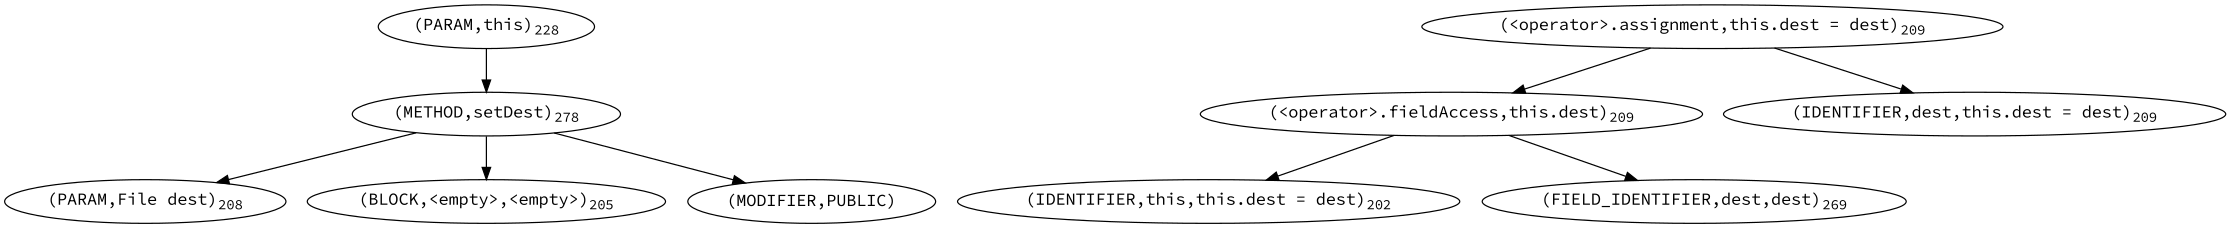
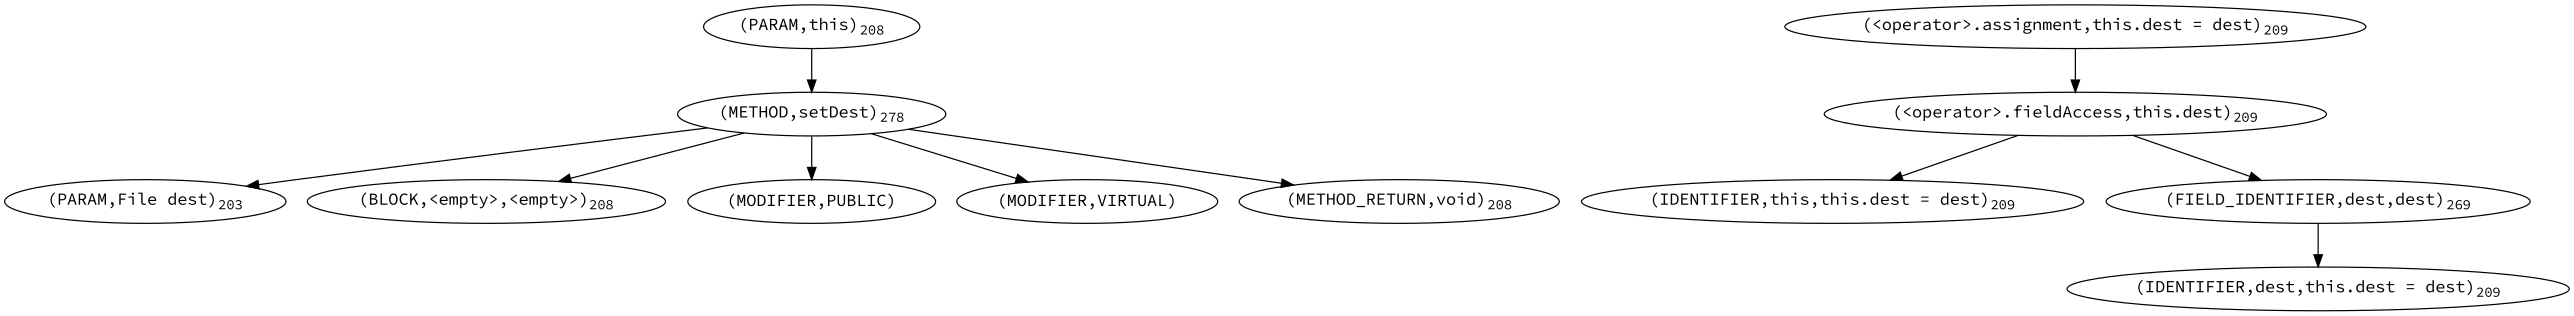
node "(PARAM,this)": text "228" -> "208"
edge "(<operator>.assignment,this.dest = dest)" -> "(IDENTIFIER,dest,this.dest = dest)": now "(FIELD_IDENTIFIER,dest,dest)" -> "(IDENTIFIER,dest,this.dest = dest)"
node "(PARAM,File dest)": text "208" -> "203"
node "(BLOCK,<empty>,<empty>)": text "205" -> "208"
node "(IDENTIFIER,this,this.dest = dest)": text "202" -> "209"
node "(MODIFIER,VIRTUAL)": added
node "(METHOD_RETURN,void)": added
